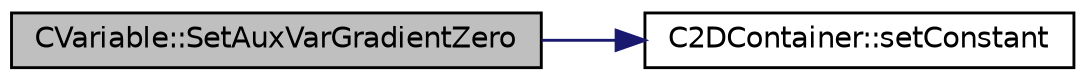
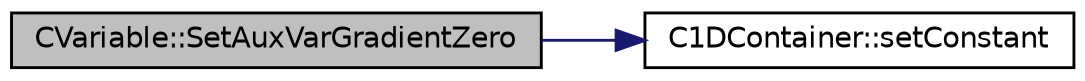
node "C2DContainer::setConstant": label "C2DContainer::setConstant" -> "C1DContainer::setConstant"
